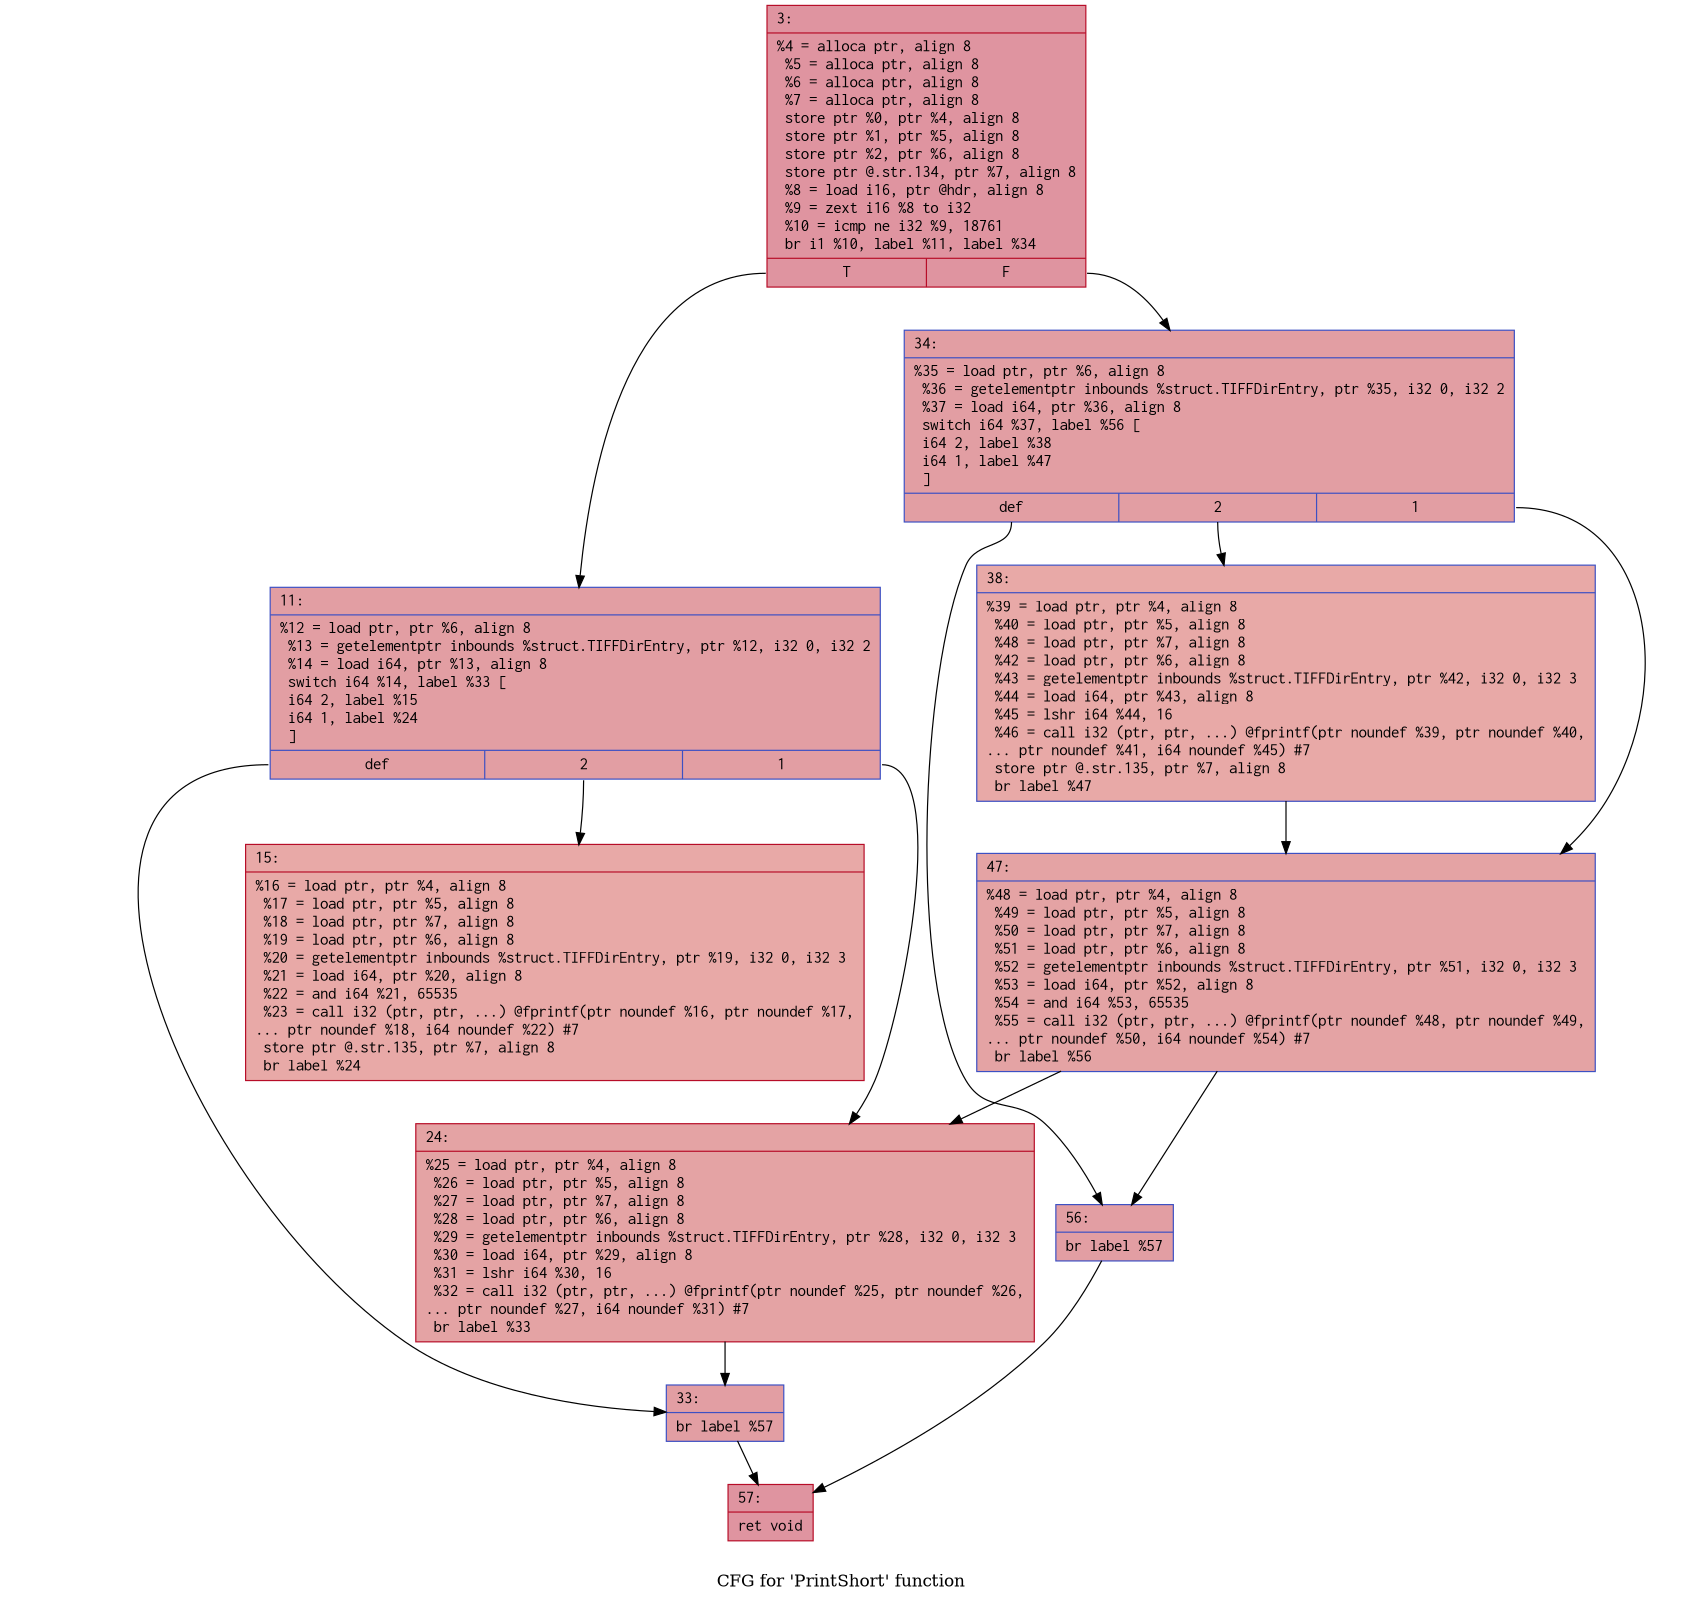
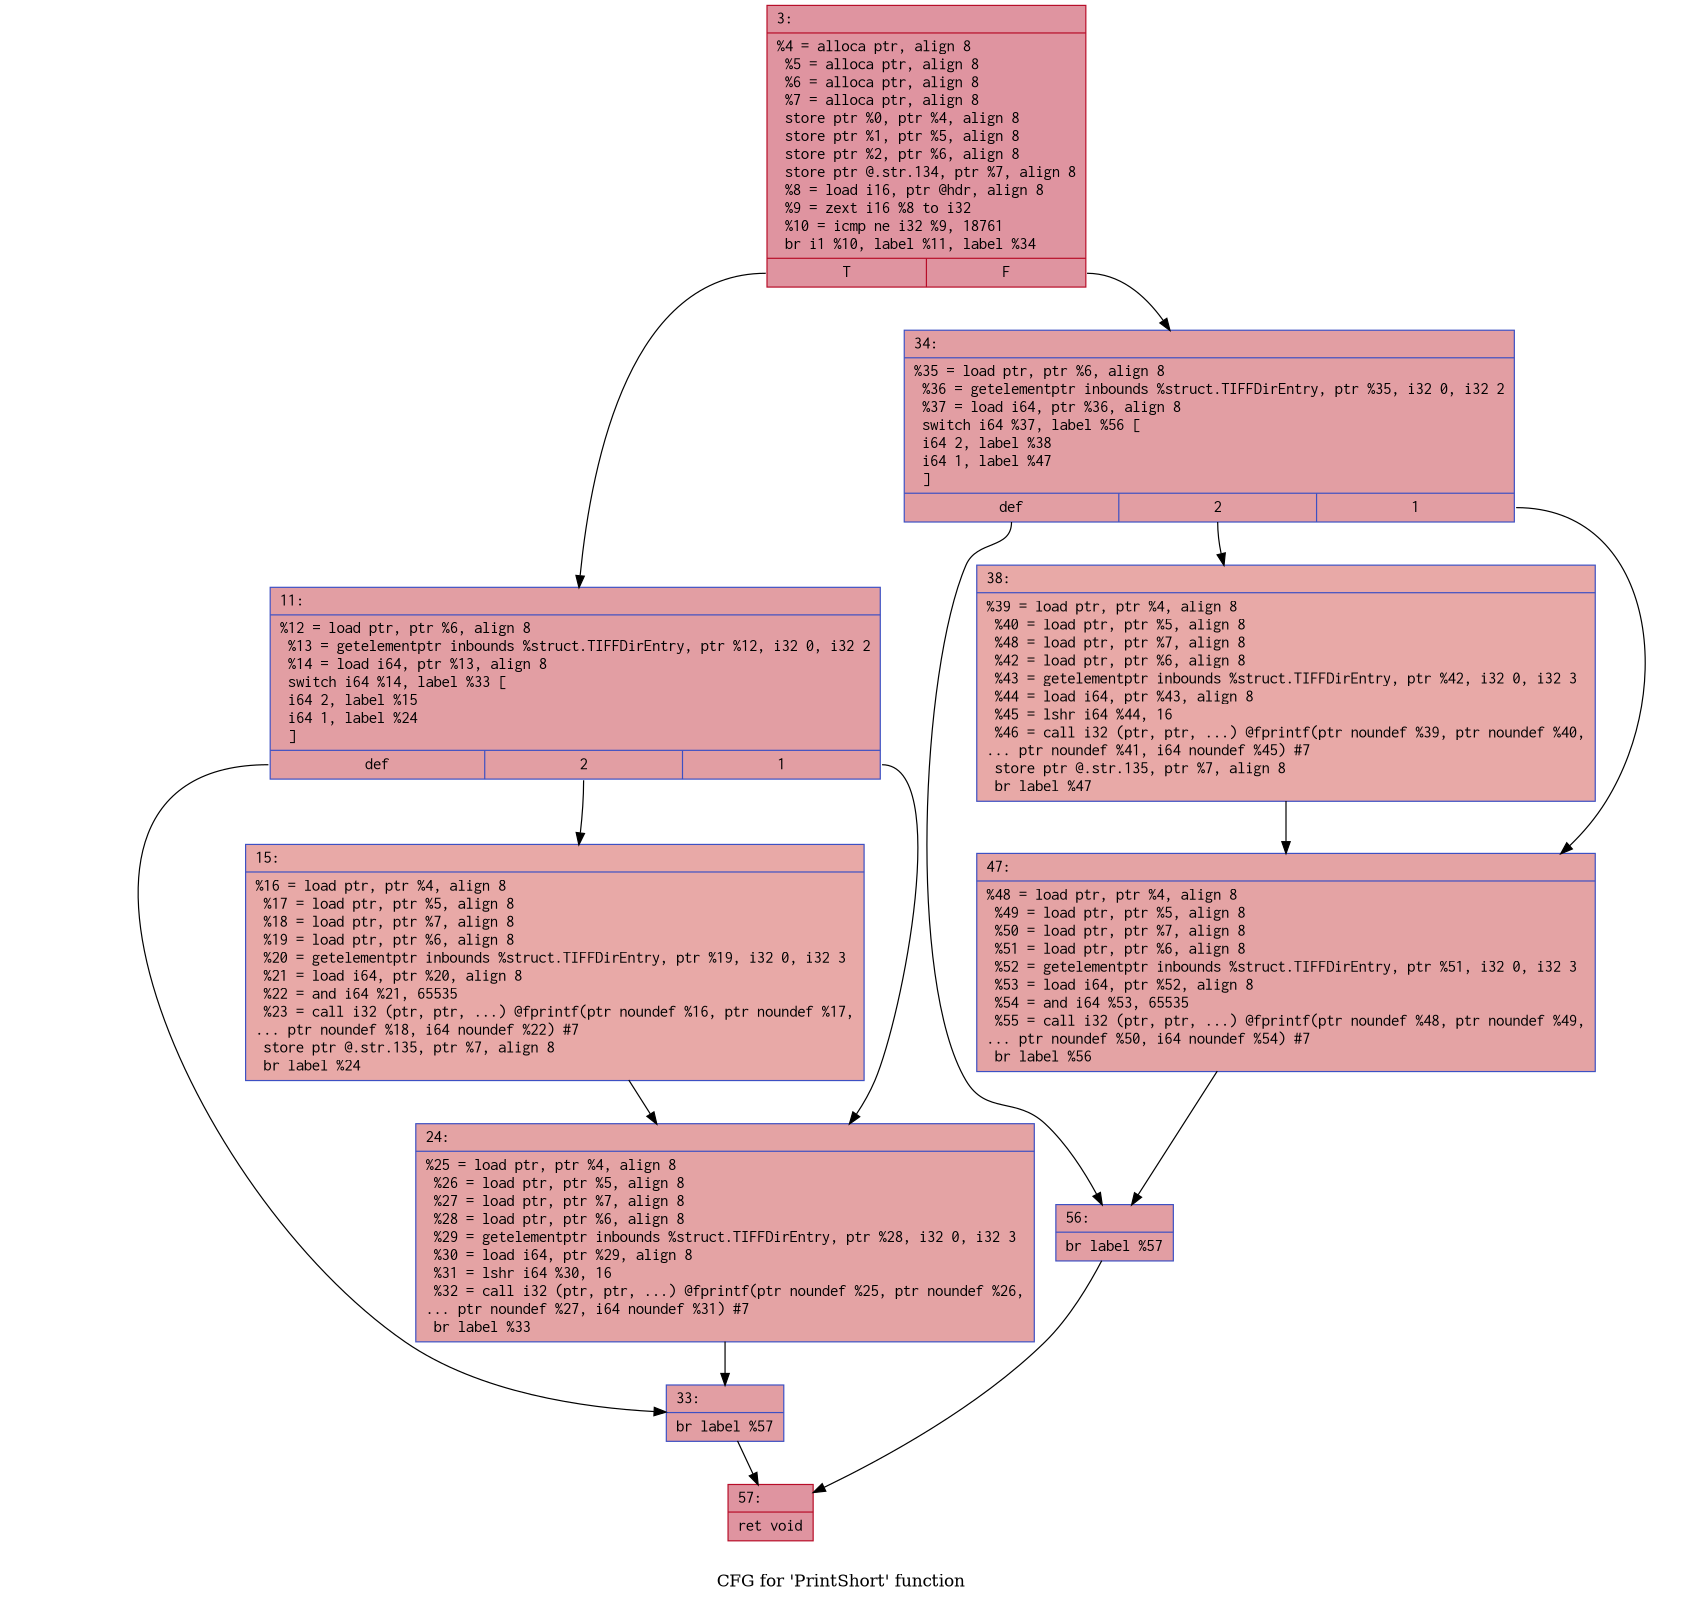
node "15:": color #b70d28ff -> #3d50c3ff
edge "47:" -> "24:": now "15:" -> "24:"
node "24:": color #b70d28ff -> #3d50c3ff
